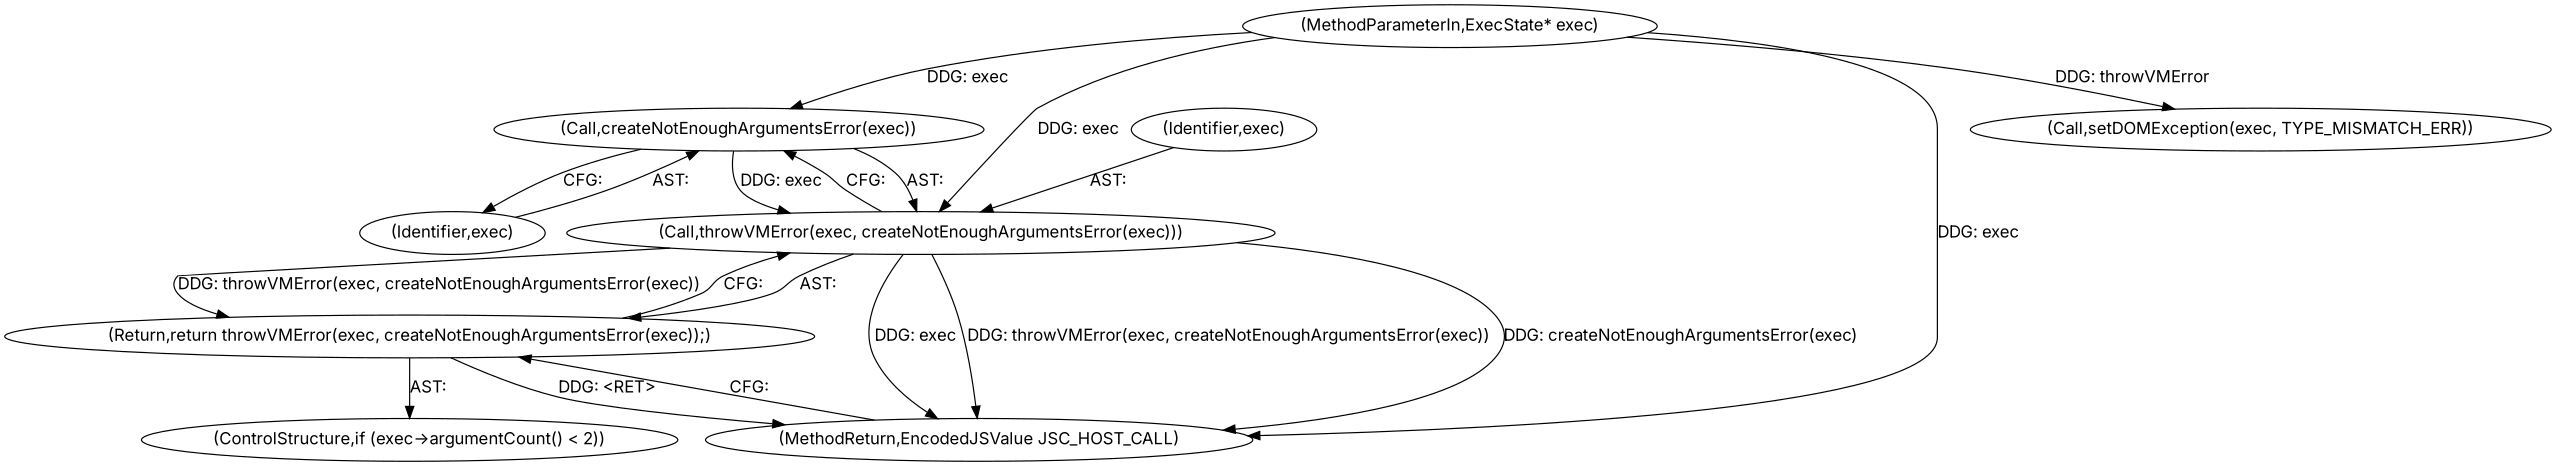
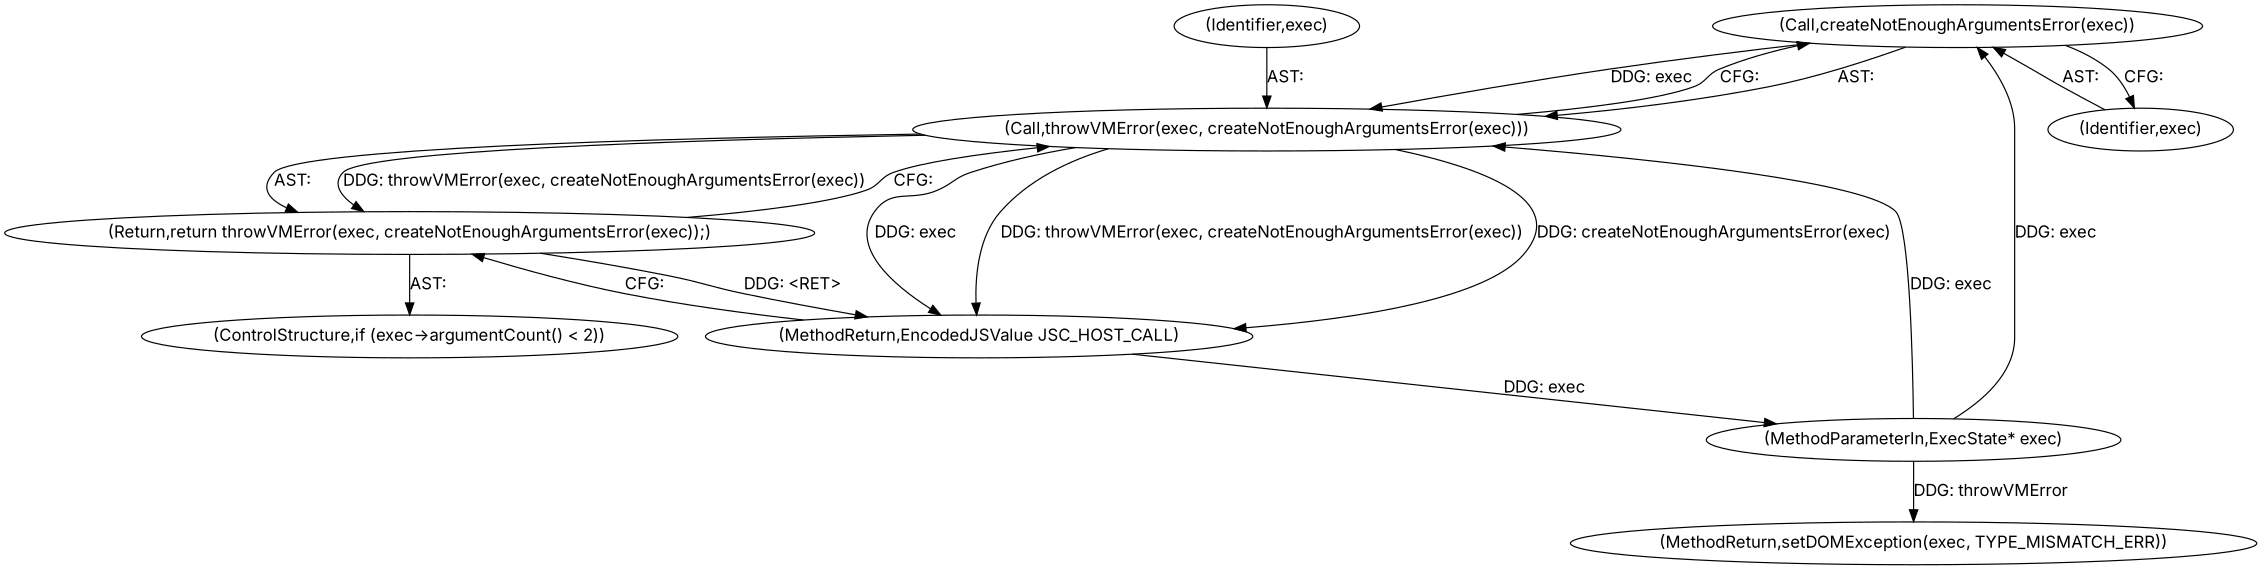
node "(Call,setDOMException(exec, TYPE_MISMATCH_ERR))": label "(Call,setDOMException(exec, TYPE_MISMATCH_ERR))" -> "(MethodReturn,setDOMException(exec, TYPE_MISMATCH_ERR))"
edge "(MethodParameterIn,ExecState* exec)" -> "(MethodReturn,EncodedJSValue JSC_HOST_CALL)": reversed
